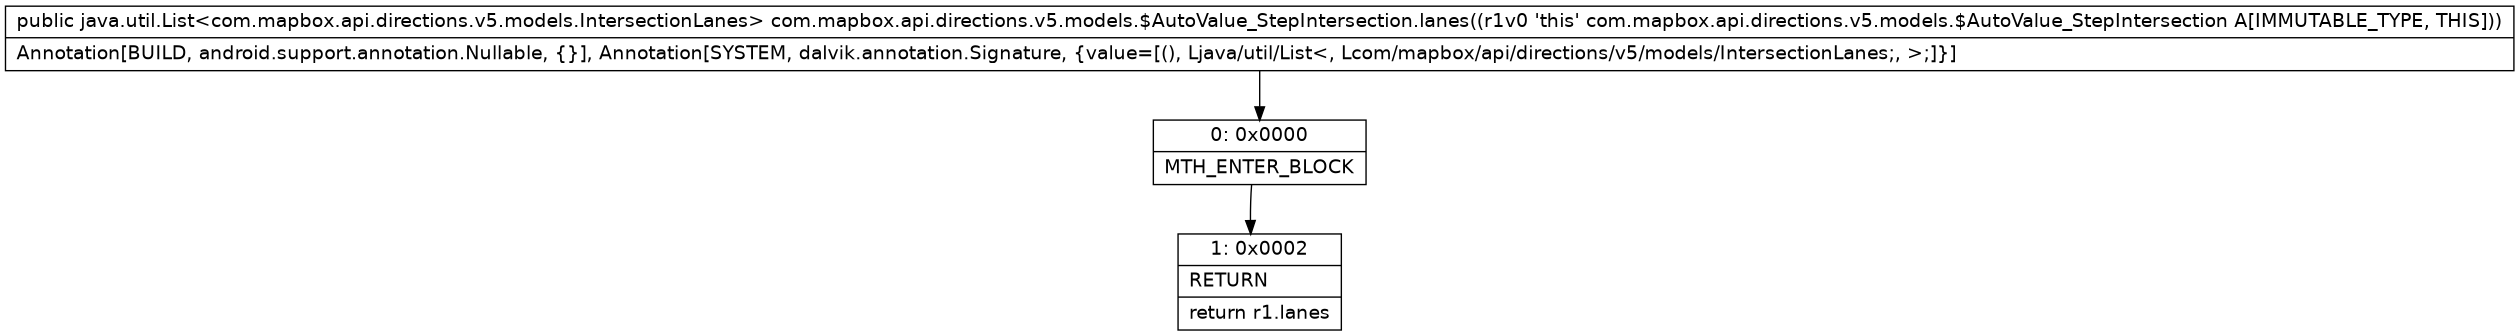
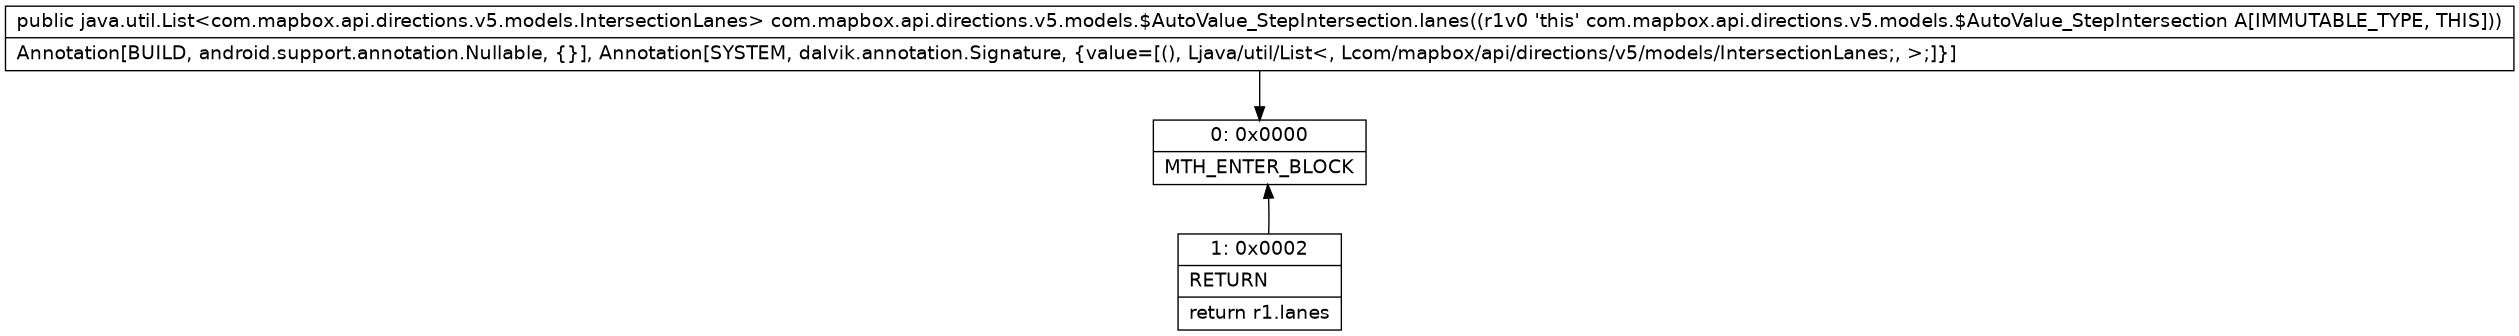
edge "0: 0x0000" -> "1: 0x0002": reversed
